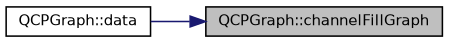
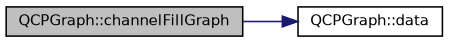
edge "QCPGraph::data" -> "QCPGraph::channelFillGraph": reversed
